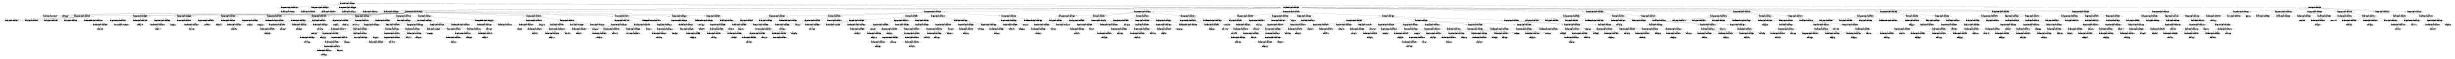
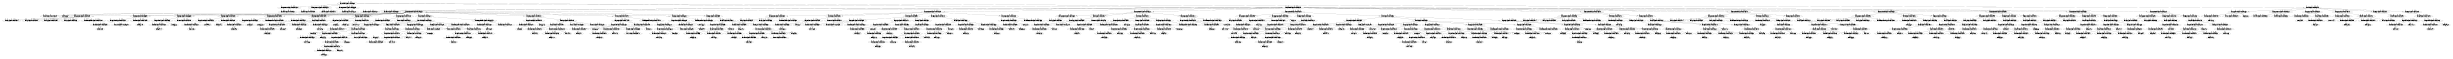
node "_ast.AugAssign object at 0xa2a4cb090": label "_ast.AugAssign object at 0xa2a4cb090" -> "_ast.Name object at 0xa2a4cb090"
node "Load9049798": removed
